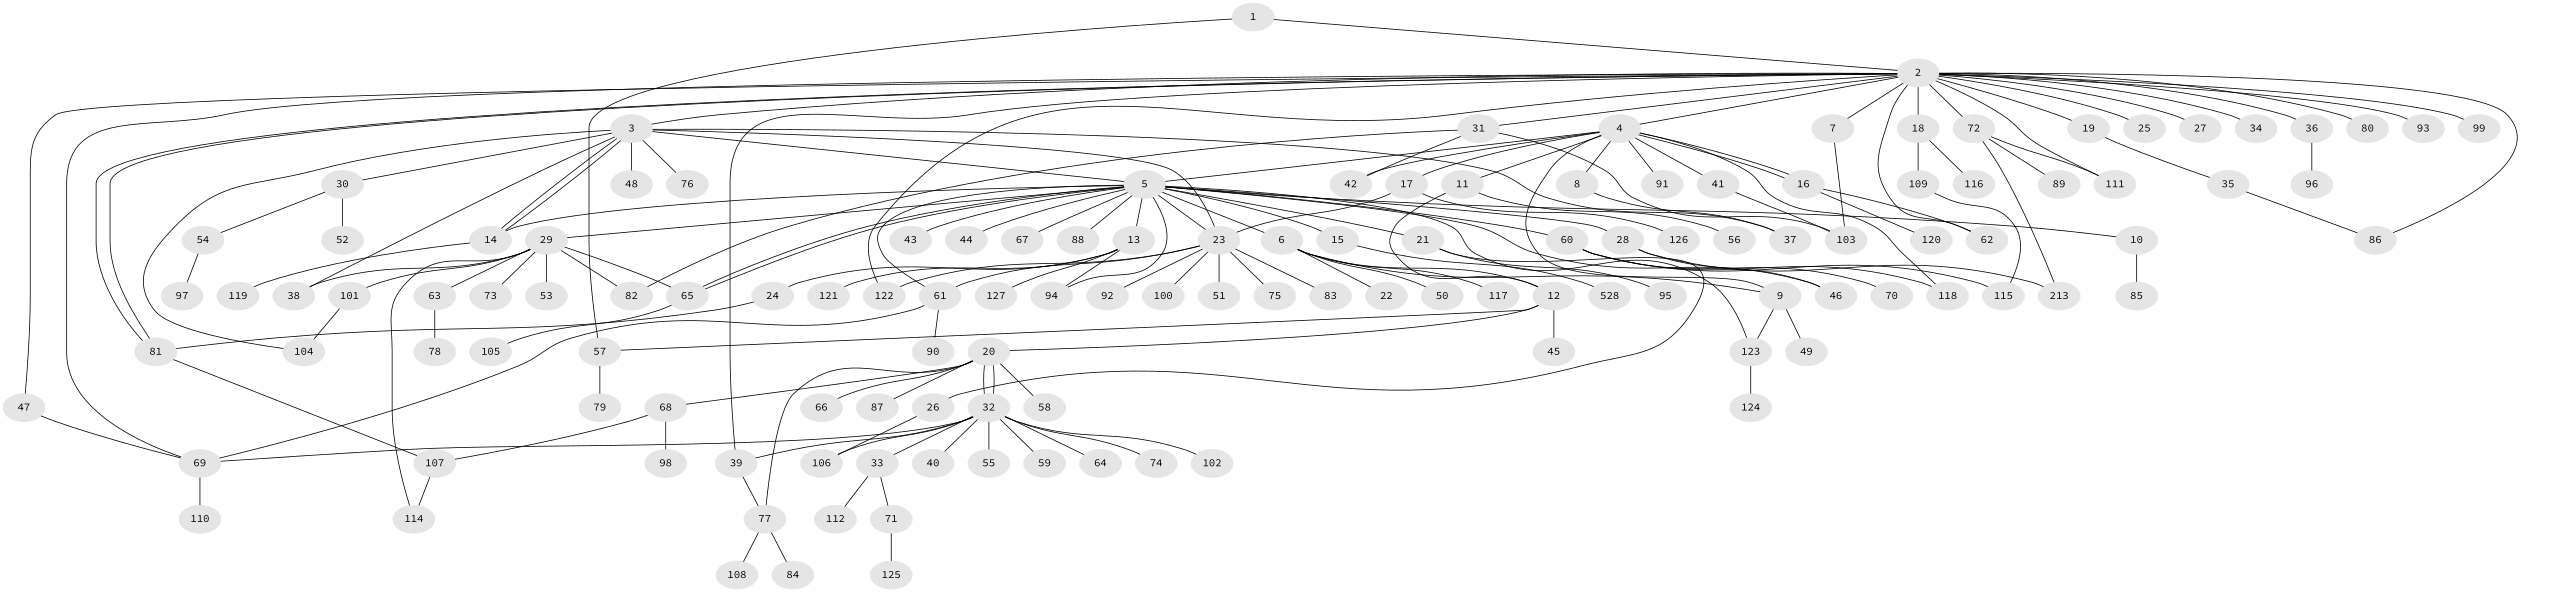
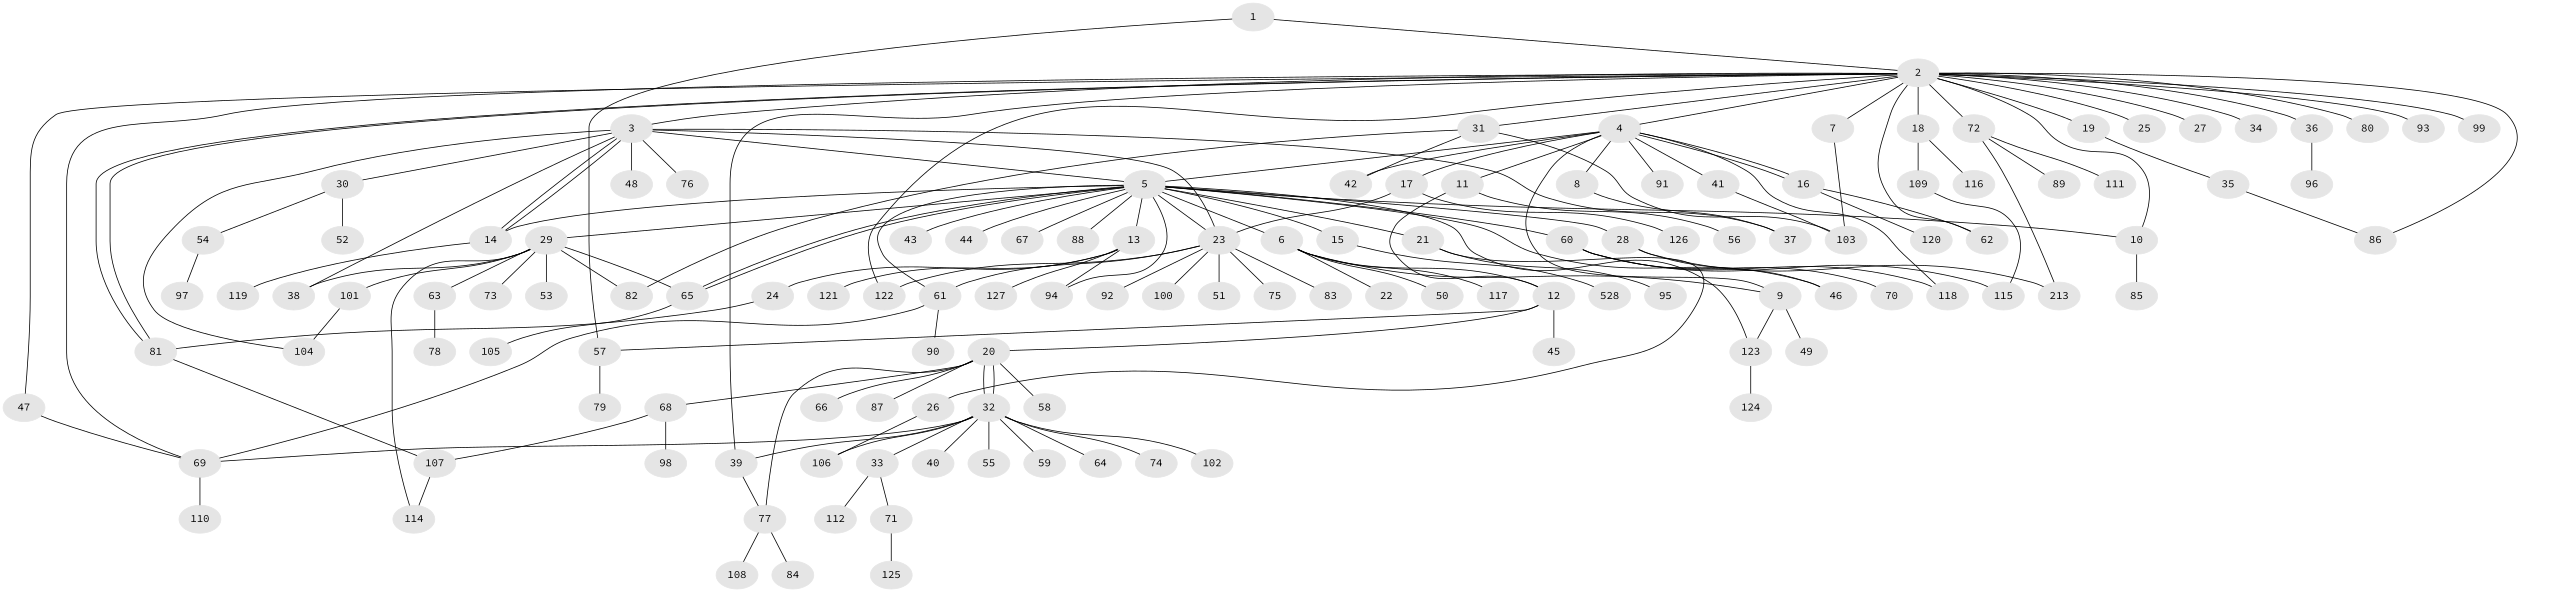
edge "2" -- "111": now "2" -- "10"
